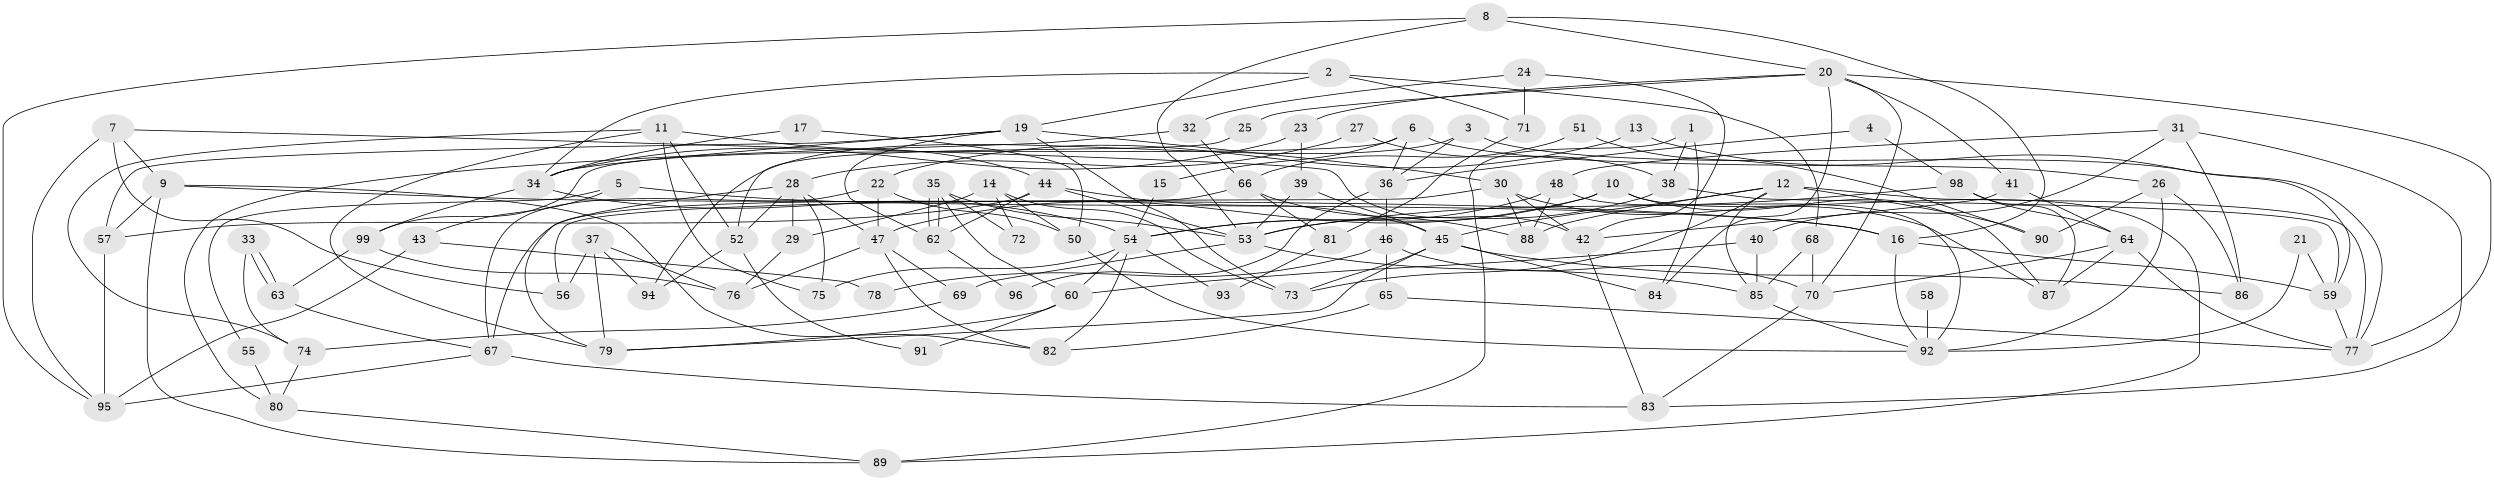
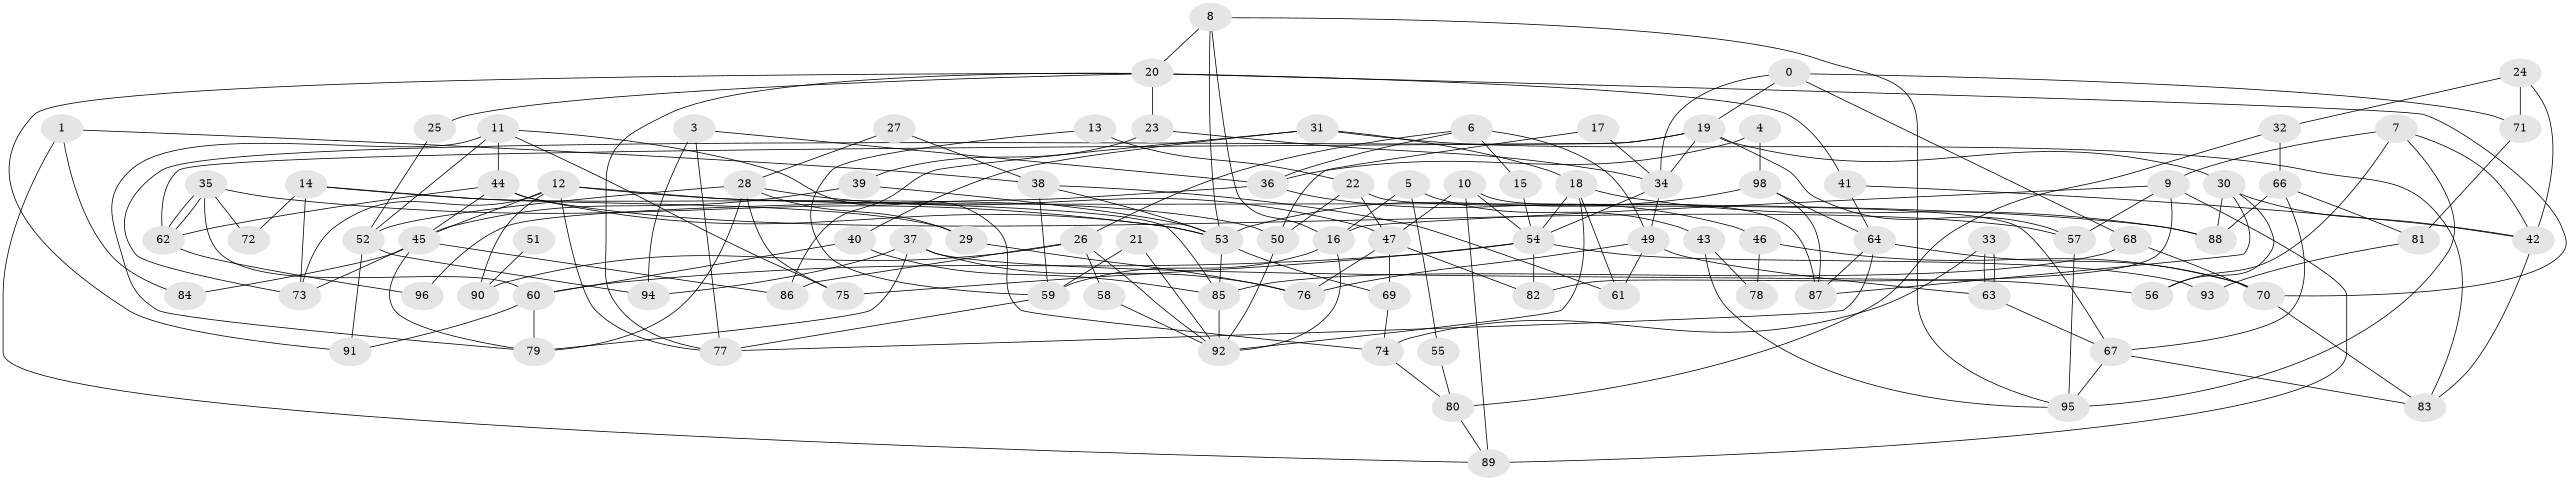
node "2": label "2" -> "0"
edge "51" -- "66": removed
node "48": label "48" -> "18"
edge "20" -- "84": now "20" -- "91"
node "99": label "99" -> "49"
edge "26" -- "58": added
node "65": removed
node "61": added
